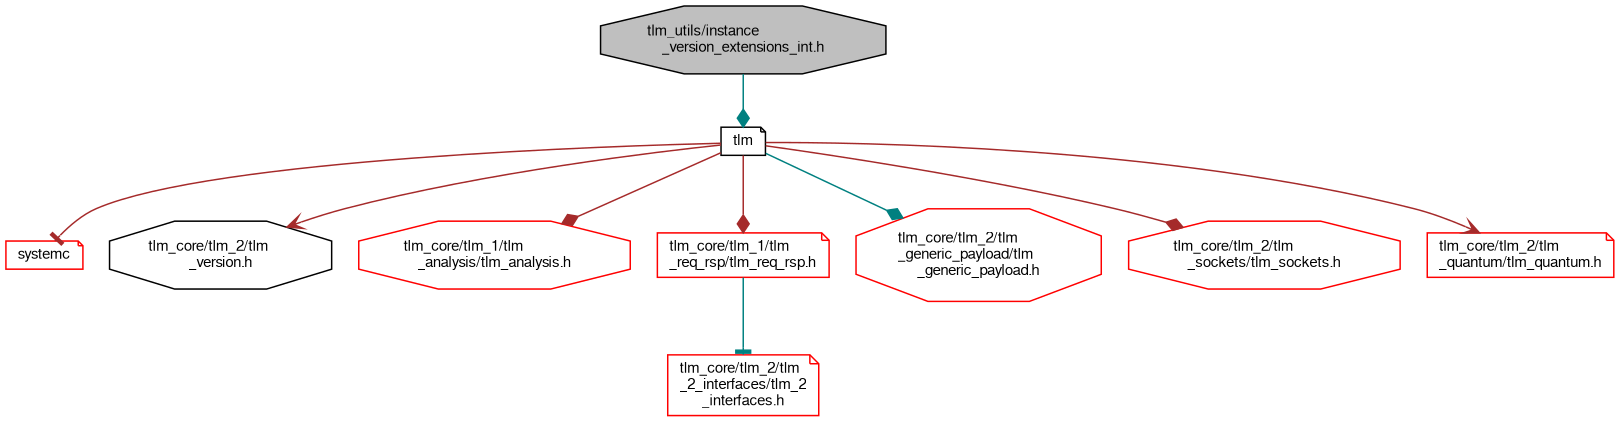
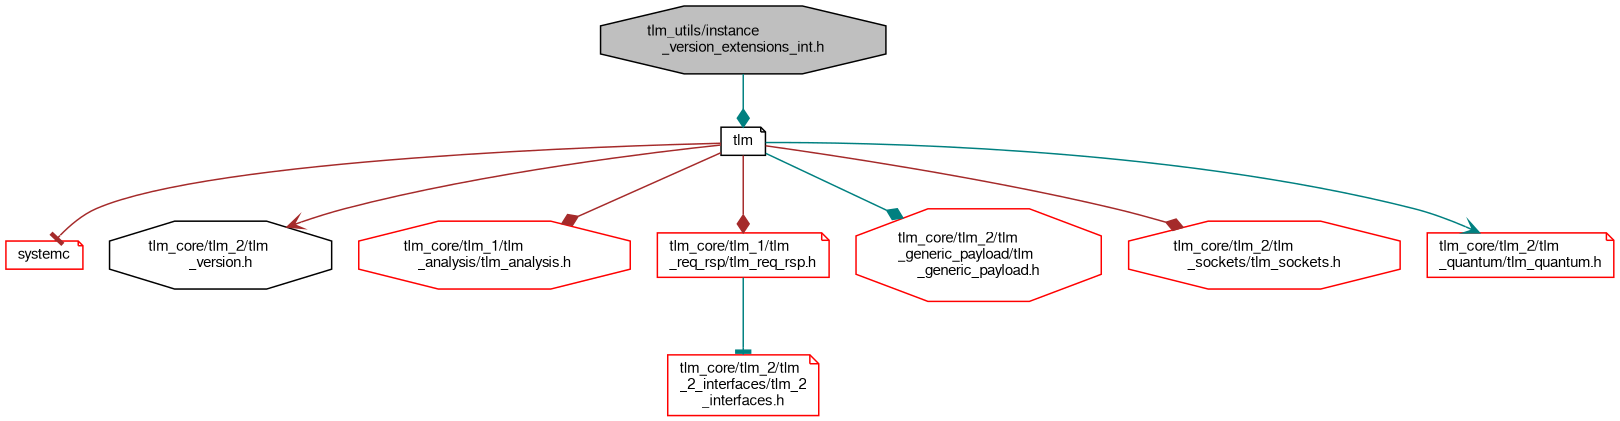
edge "tlm" -> "tlm_core/tlm_2/tlm _quantum/tlm_quantum.h": color brown -> teal
